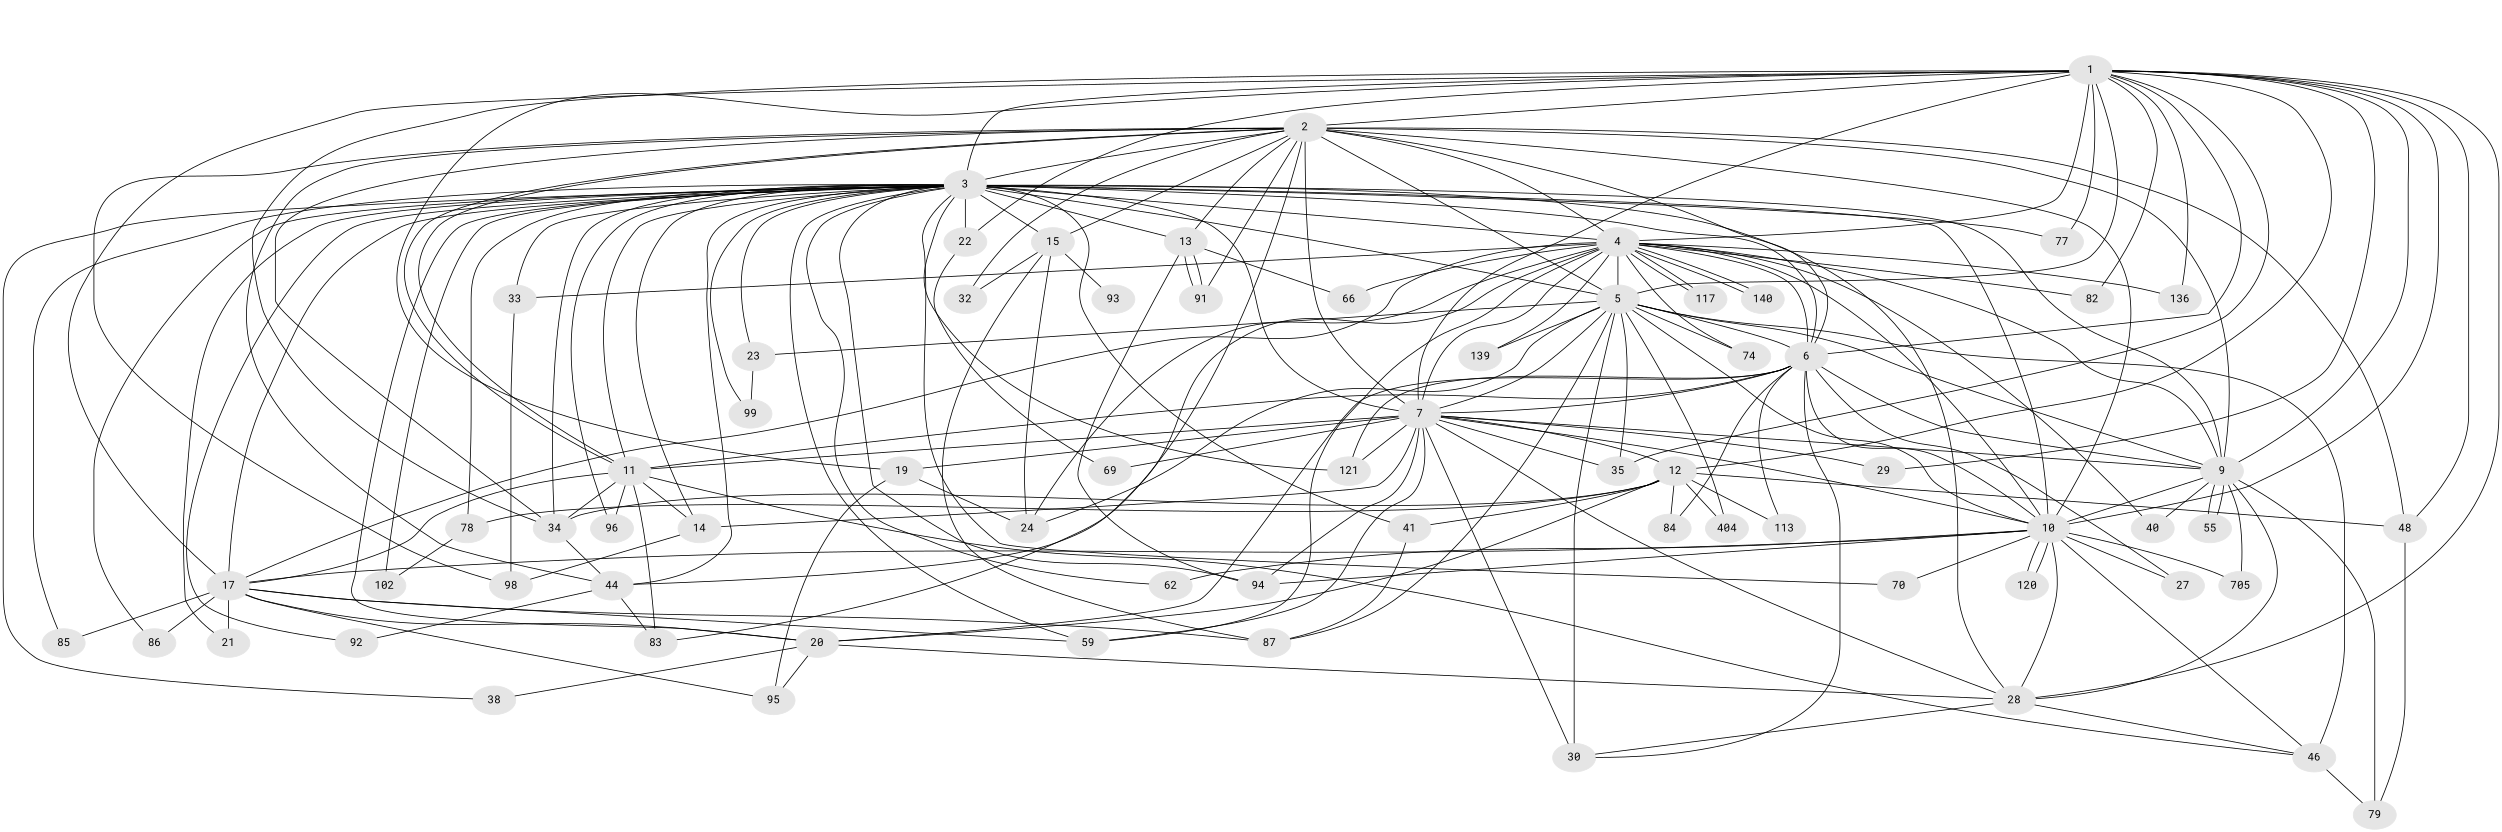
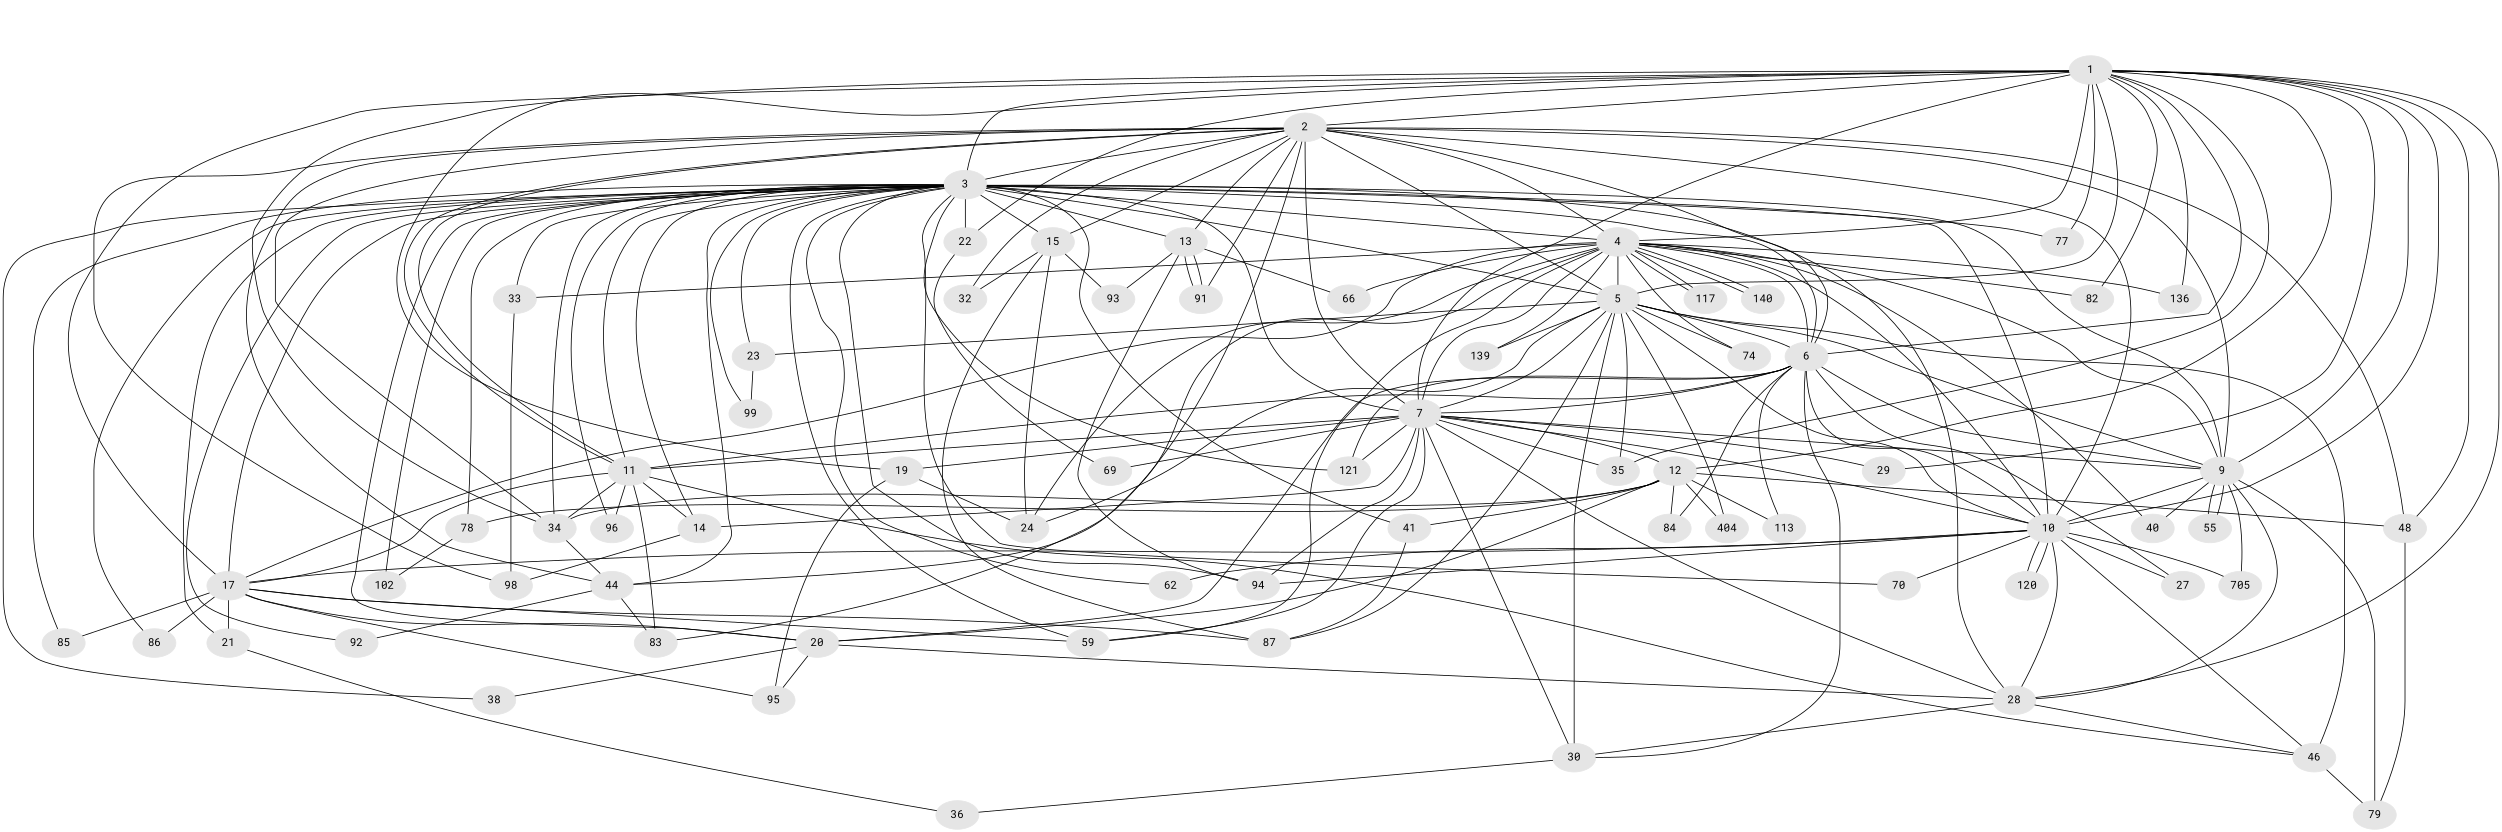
edge "13" -- "93": added
node "36": added
